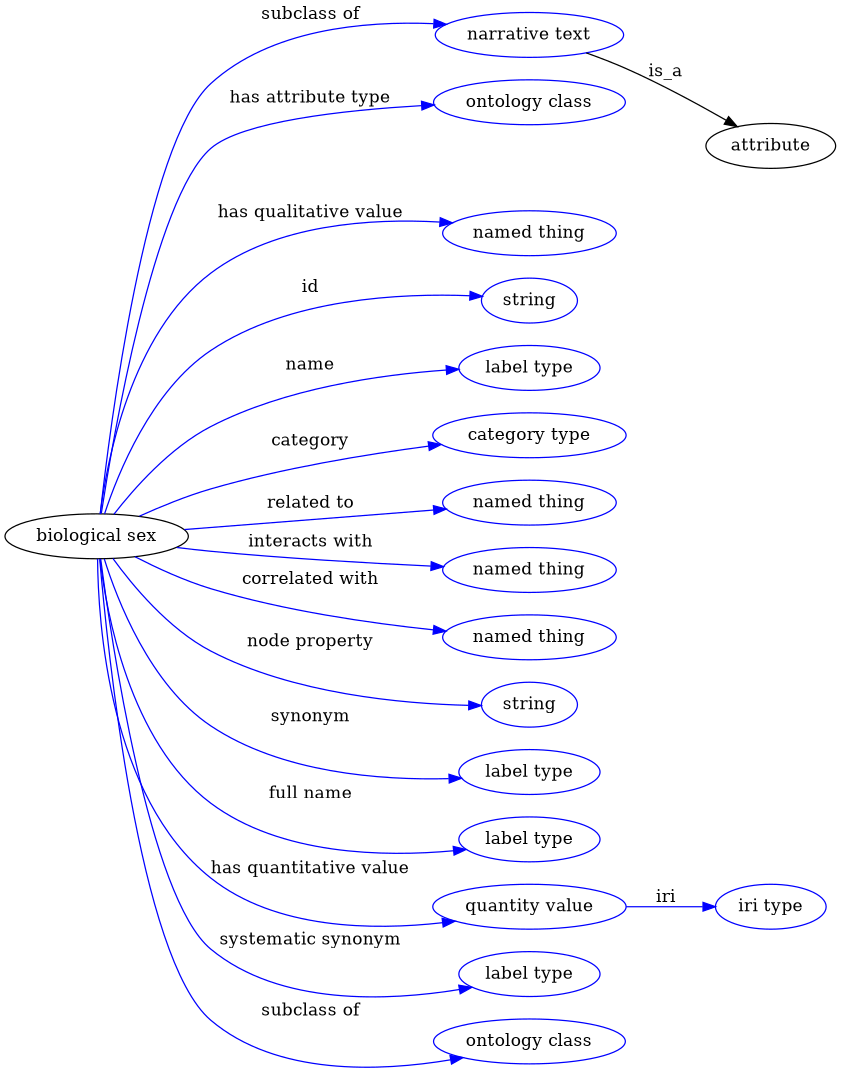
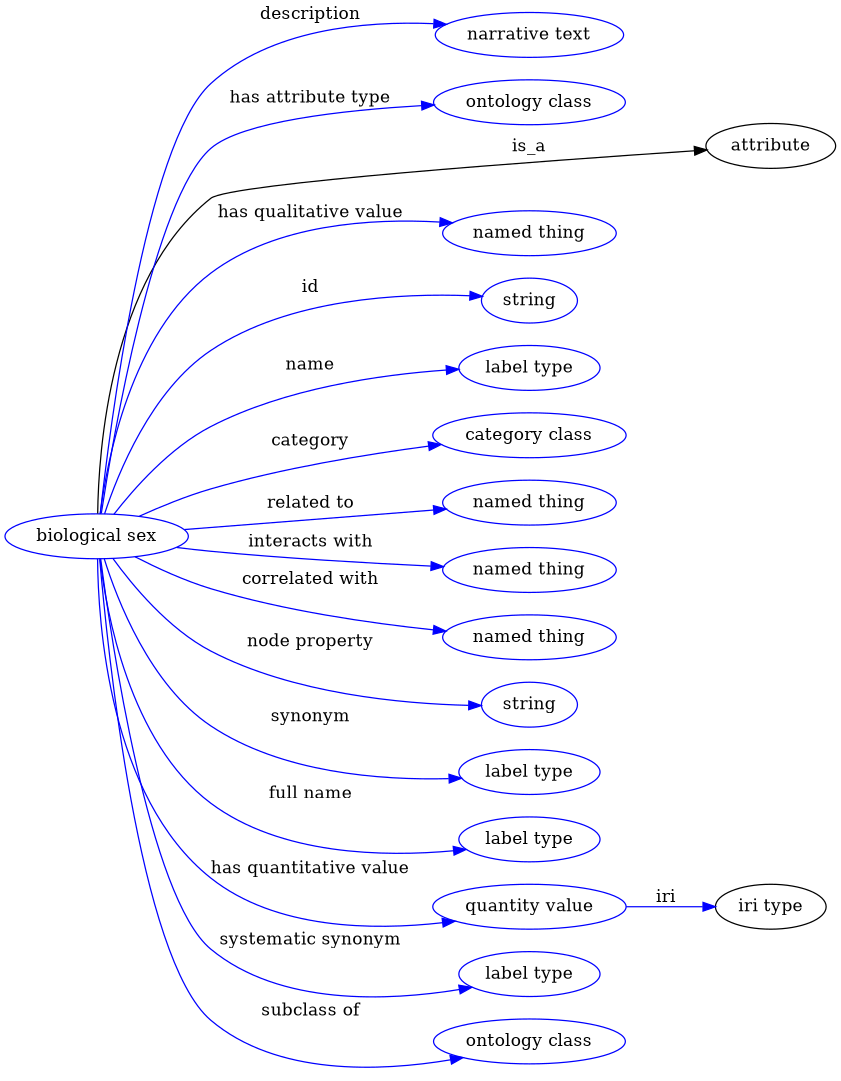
edge "biological sex" -> "narrative text": label "subclass of" -> "description"
edge "narrative text" -> "attribute": now "biological sex" -> "attribute"
node "category type": label "category type" -> "category class"
node "biological sex": color black -> blue
node "iri type": color blue -> black
